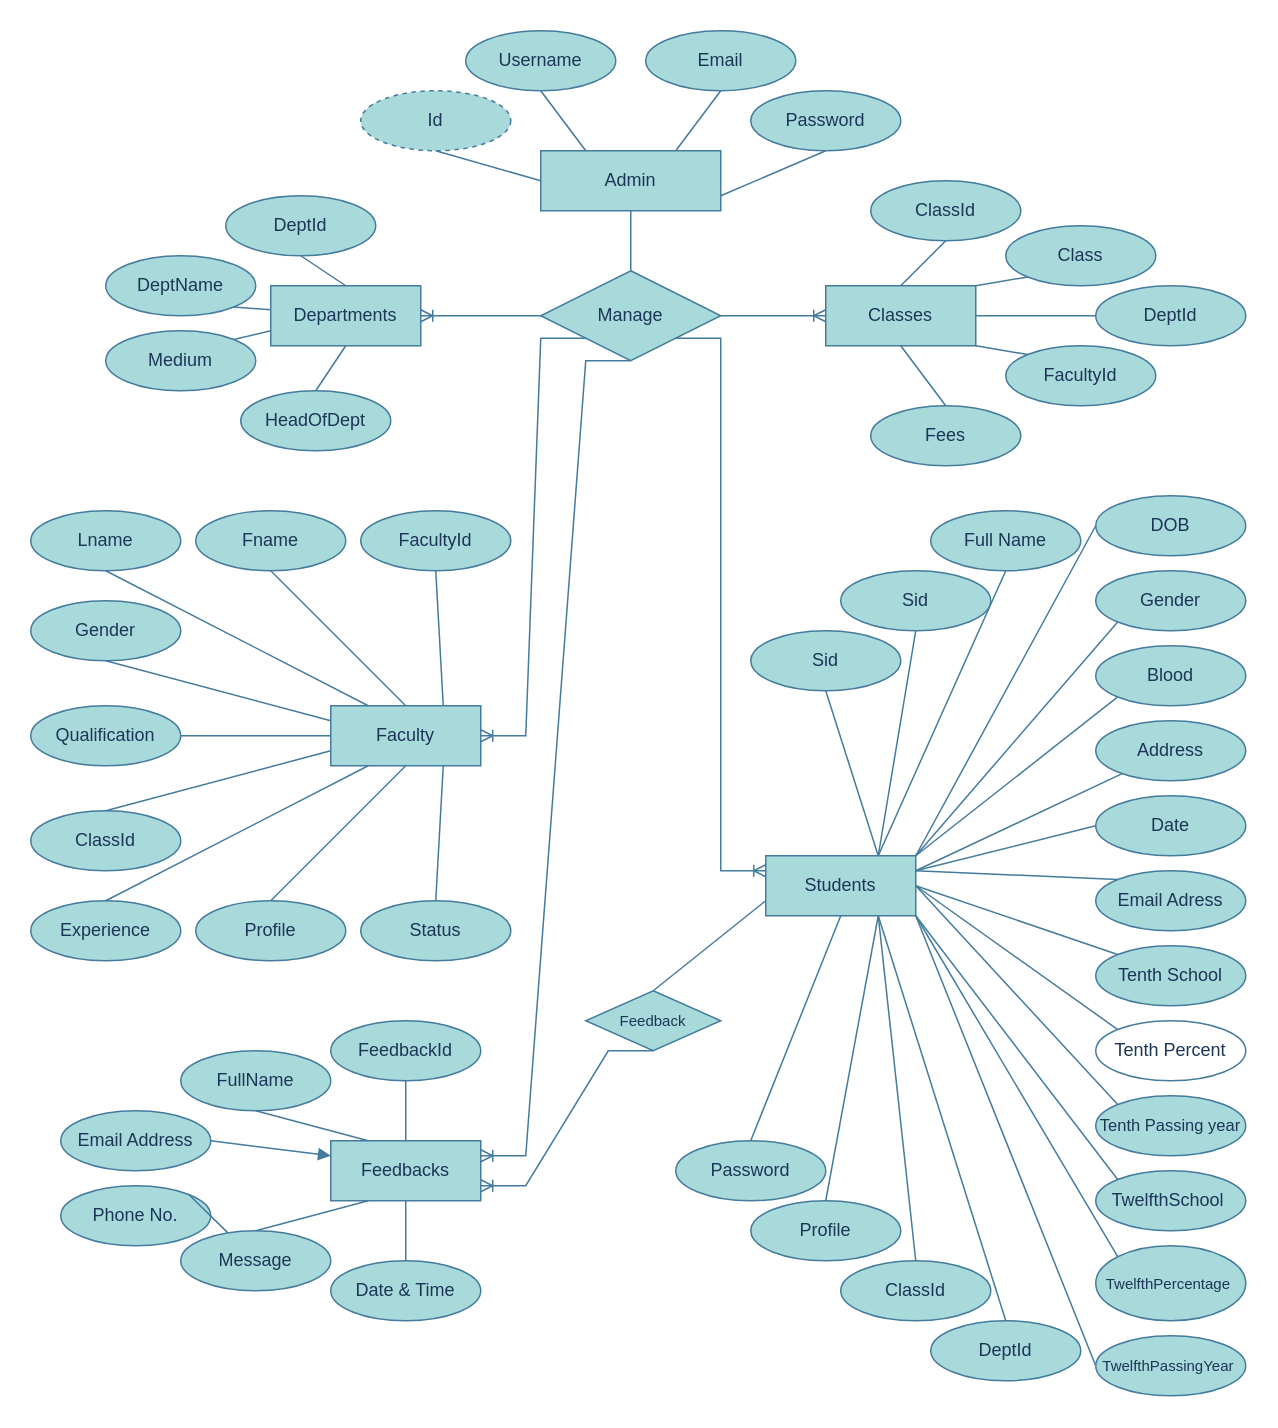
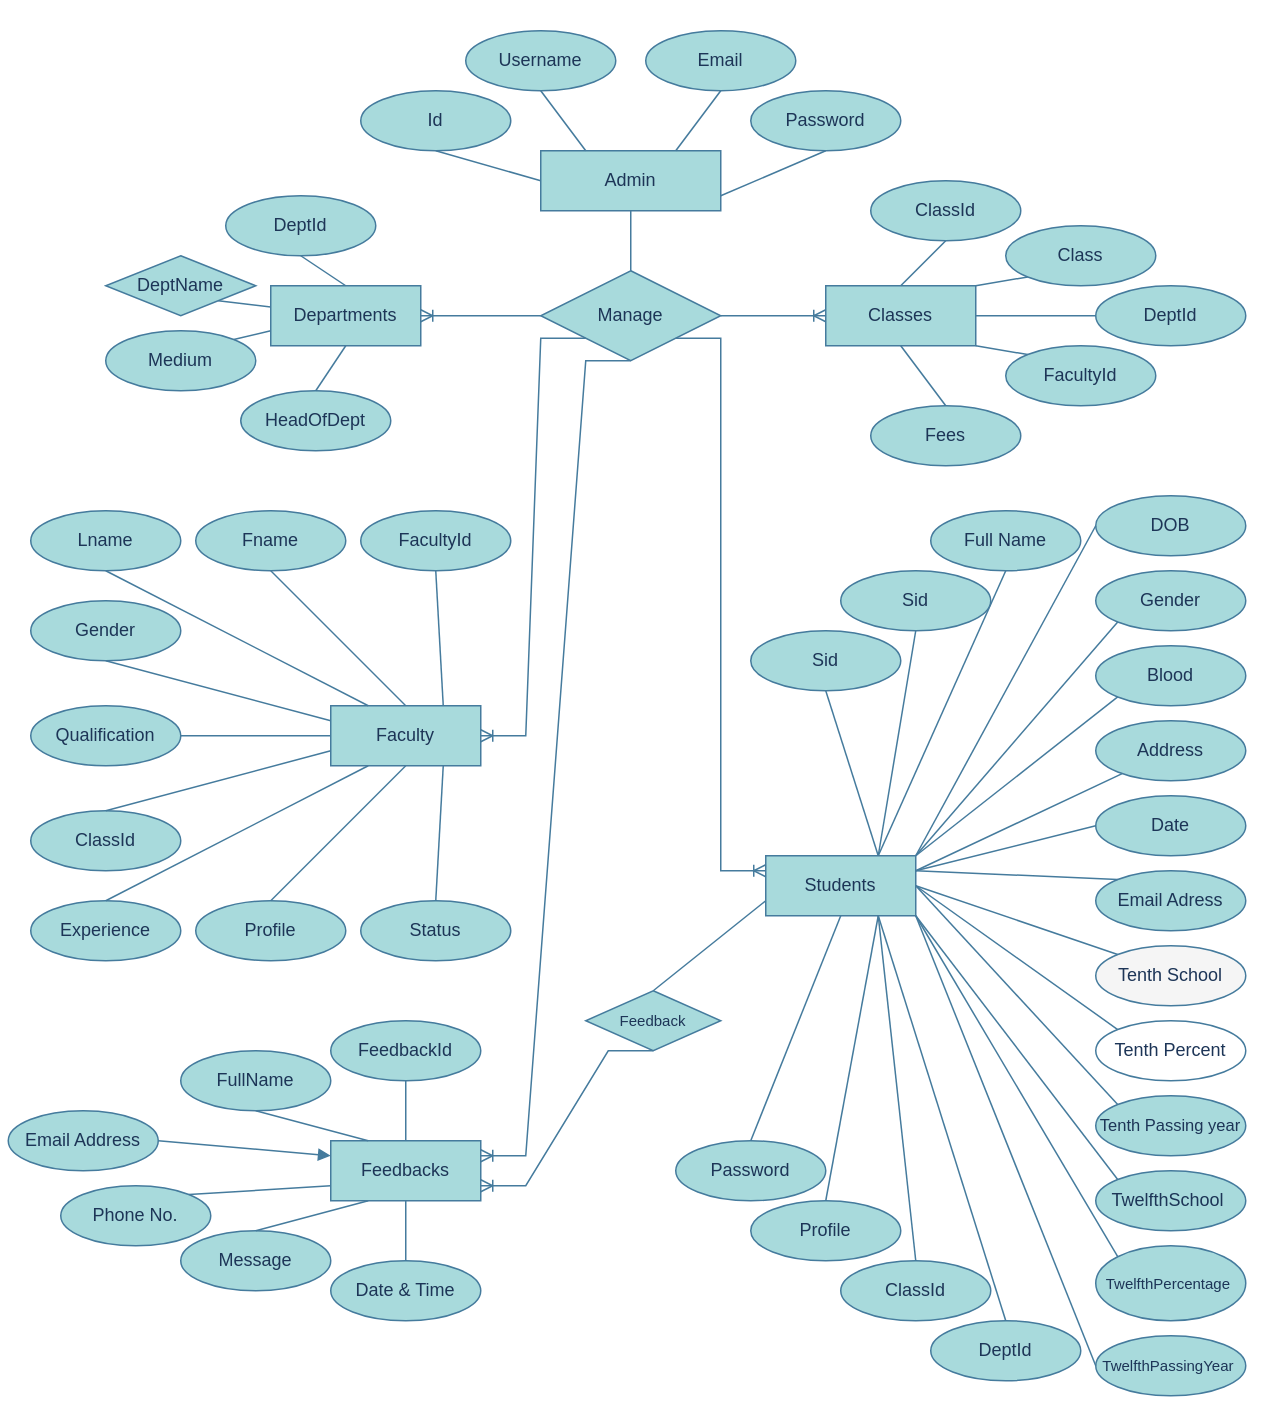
node "Id": style dashed -> solid
node "DeptName": shape ellipse -> diamond
node "Tenth School": fillcolor #a8dadc -> #f5f5f5
node "Email Address": moved (136, 1141) -> (83, 1141)
edge "Phone No." -- "Message": now "Phone No." -- "Feedbacks"
